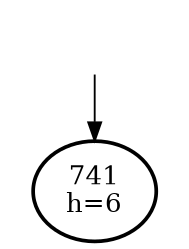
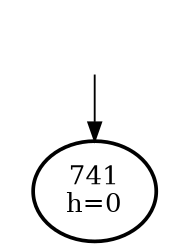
node "741 h=6": label "741 h=6" -> "741 h=0"
